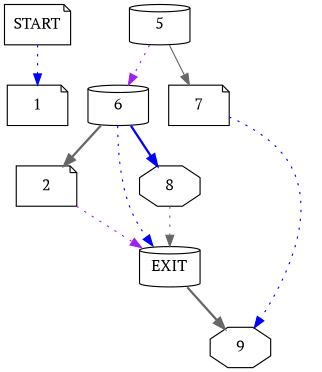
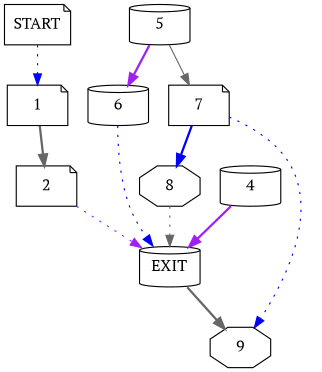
edge "5" -> "6": style dotted -> bold
edge "6" -> "2": now "1" -> "2"
edge "6" -> "8": now "7" -> "8"
node "4": added
